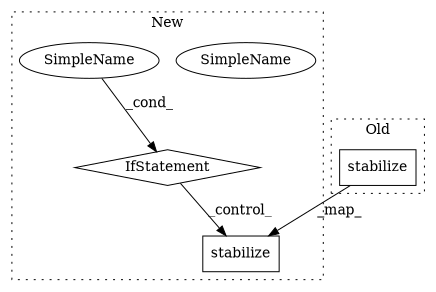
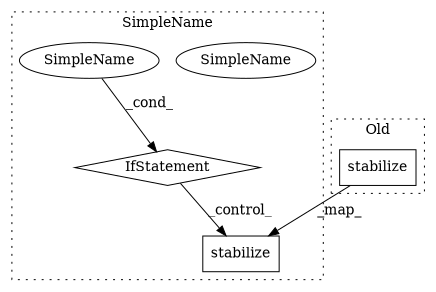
cluster "New": label "New" -> "SimpleName"
